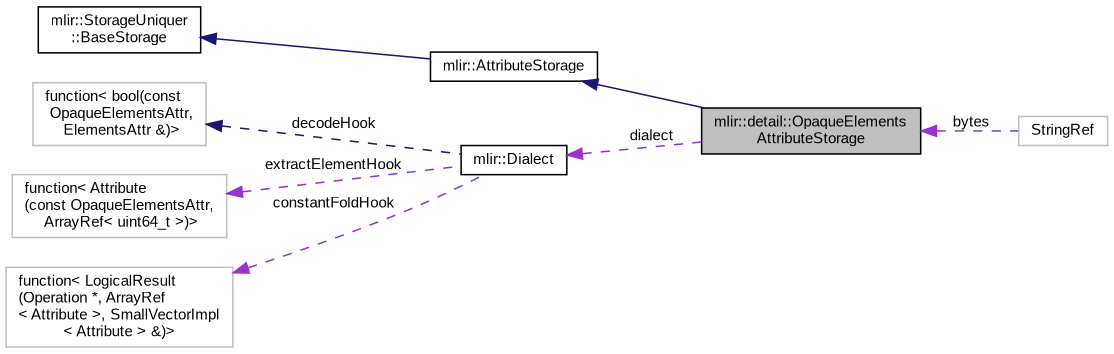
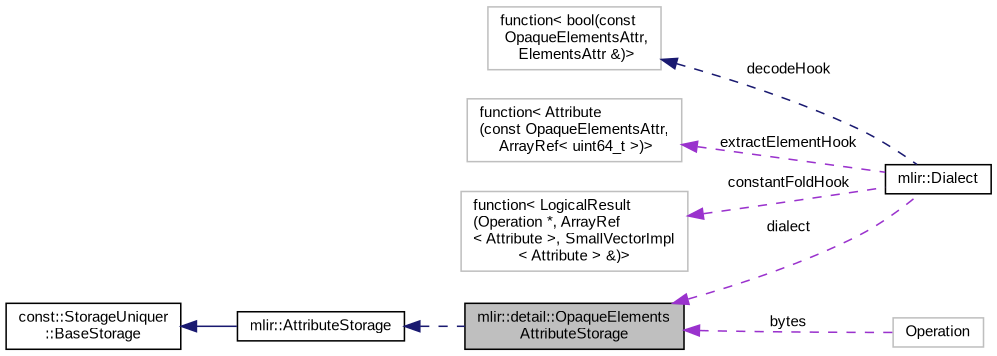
node "mlir::StorageUniquer ::BaseStorage": label "mlir::StorageUniquer ::BaseStorage" -> "const::StorageUniquer ::BaseStorage"
edge "mlir::detail::OpaqueElements AttributeStorage" -> "mlir::AttributeStorage": style solid -> dashed
node "StringRef": label "StringRef" -> "Operation"
edge "mlir::detail::OpaqueElements AttributeStorage" -> "mlir::Dialect": reversed
